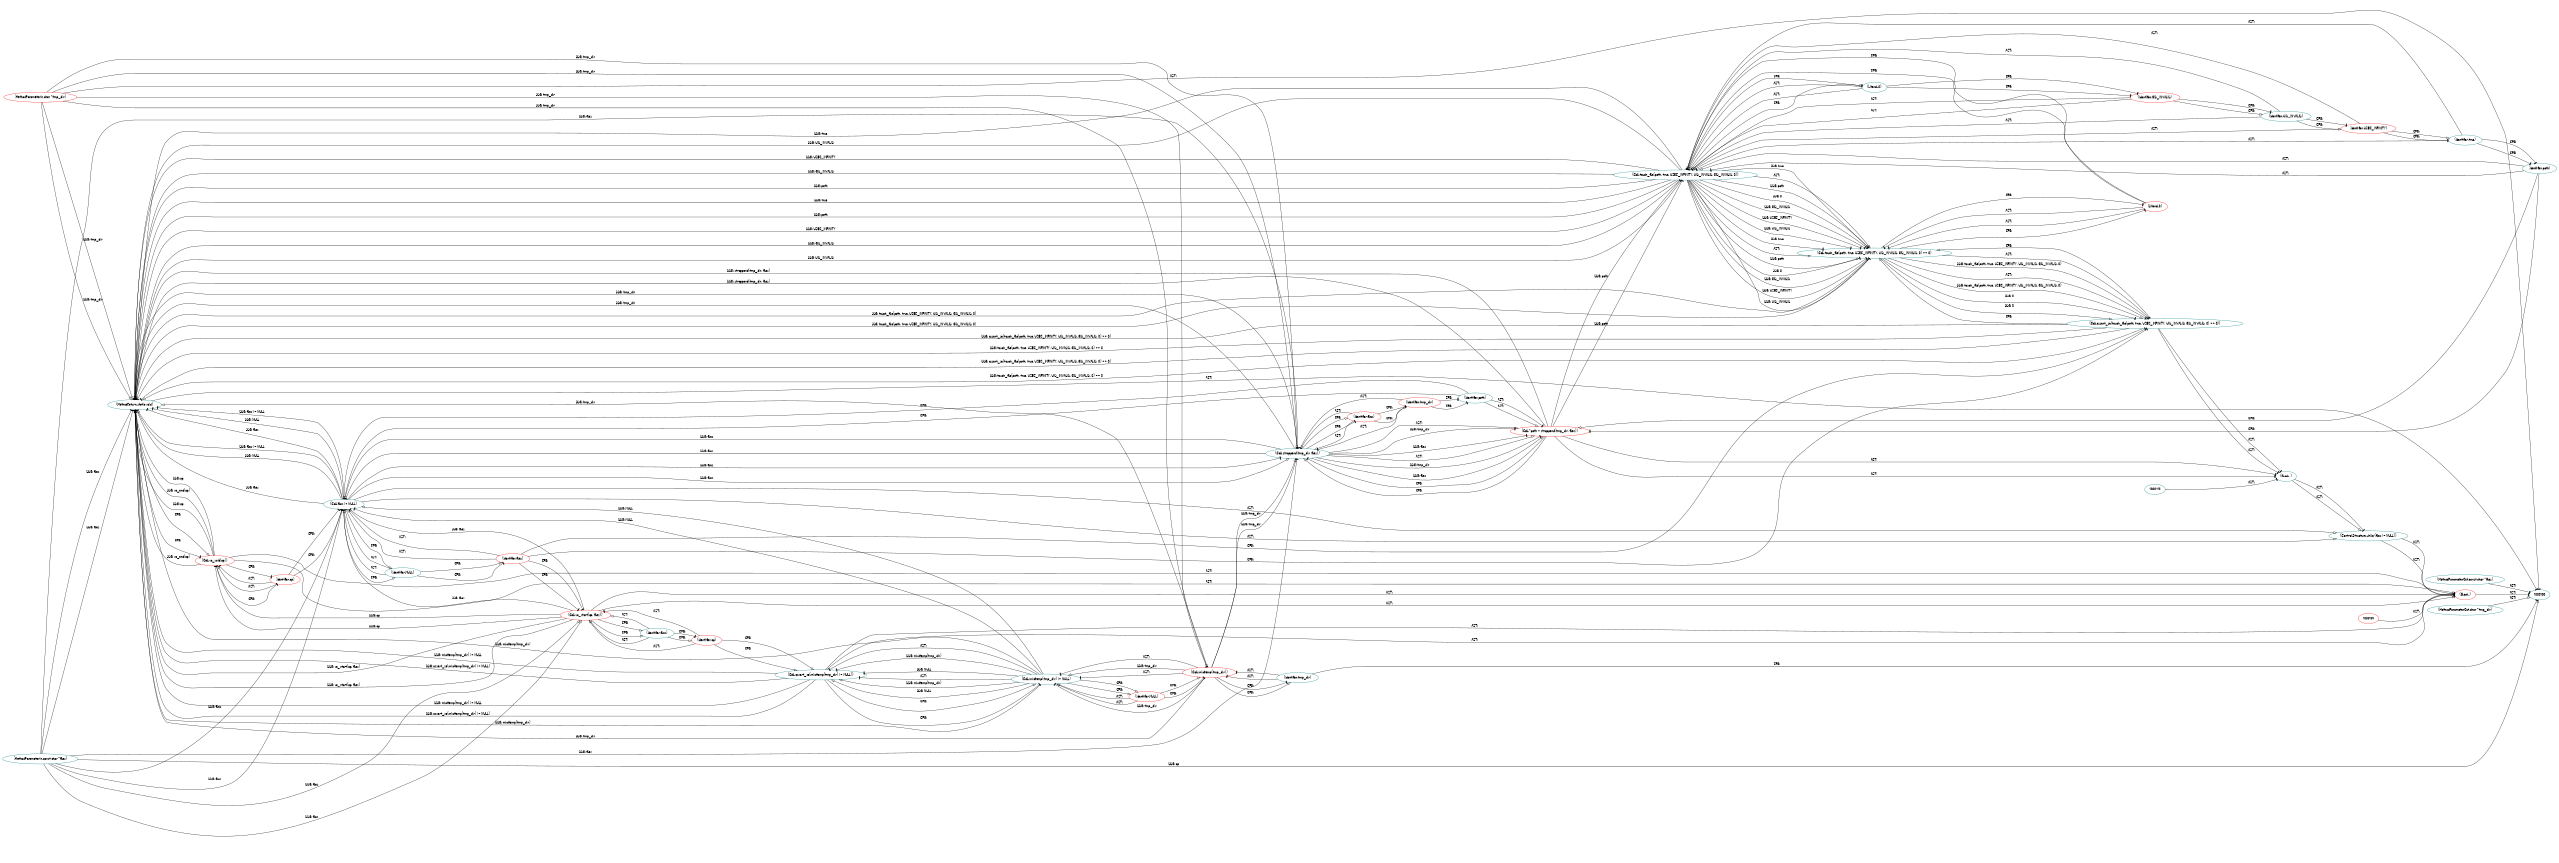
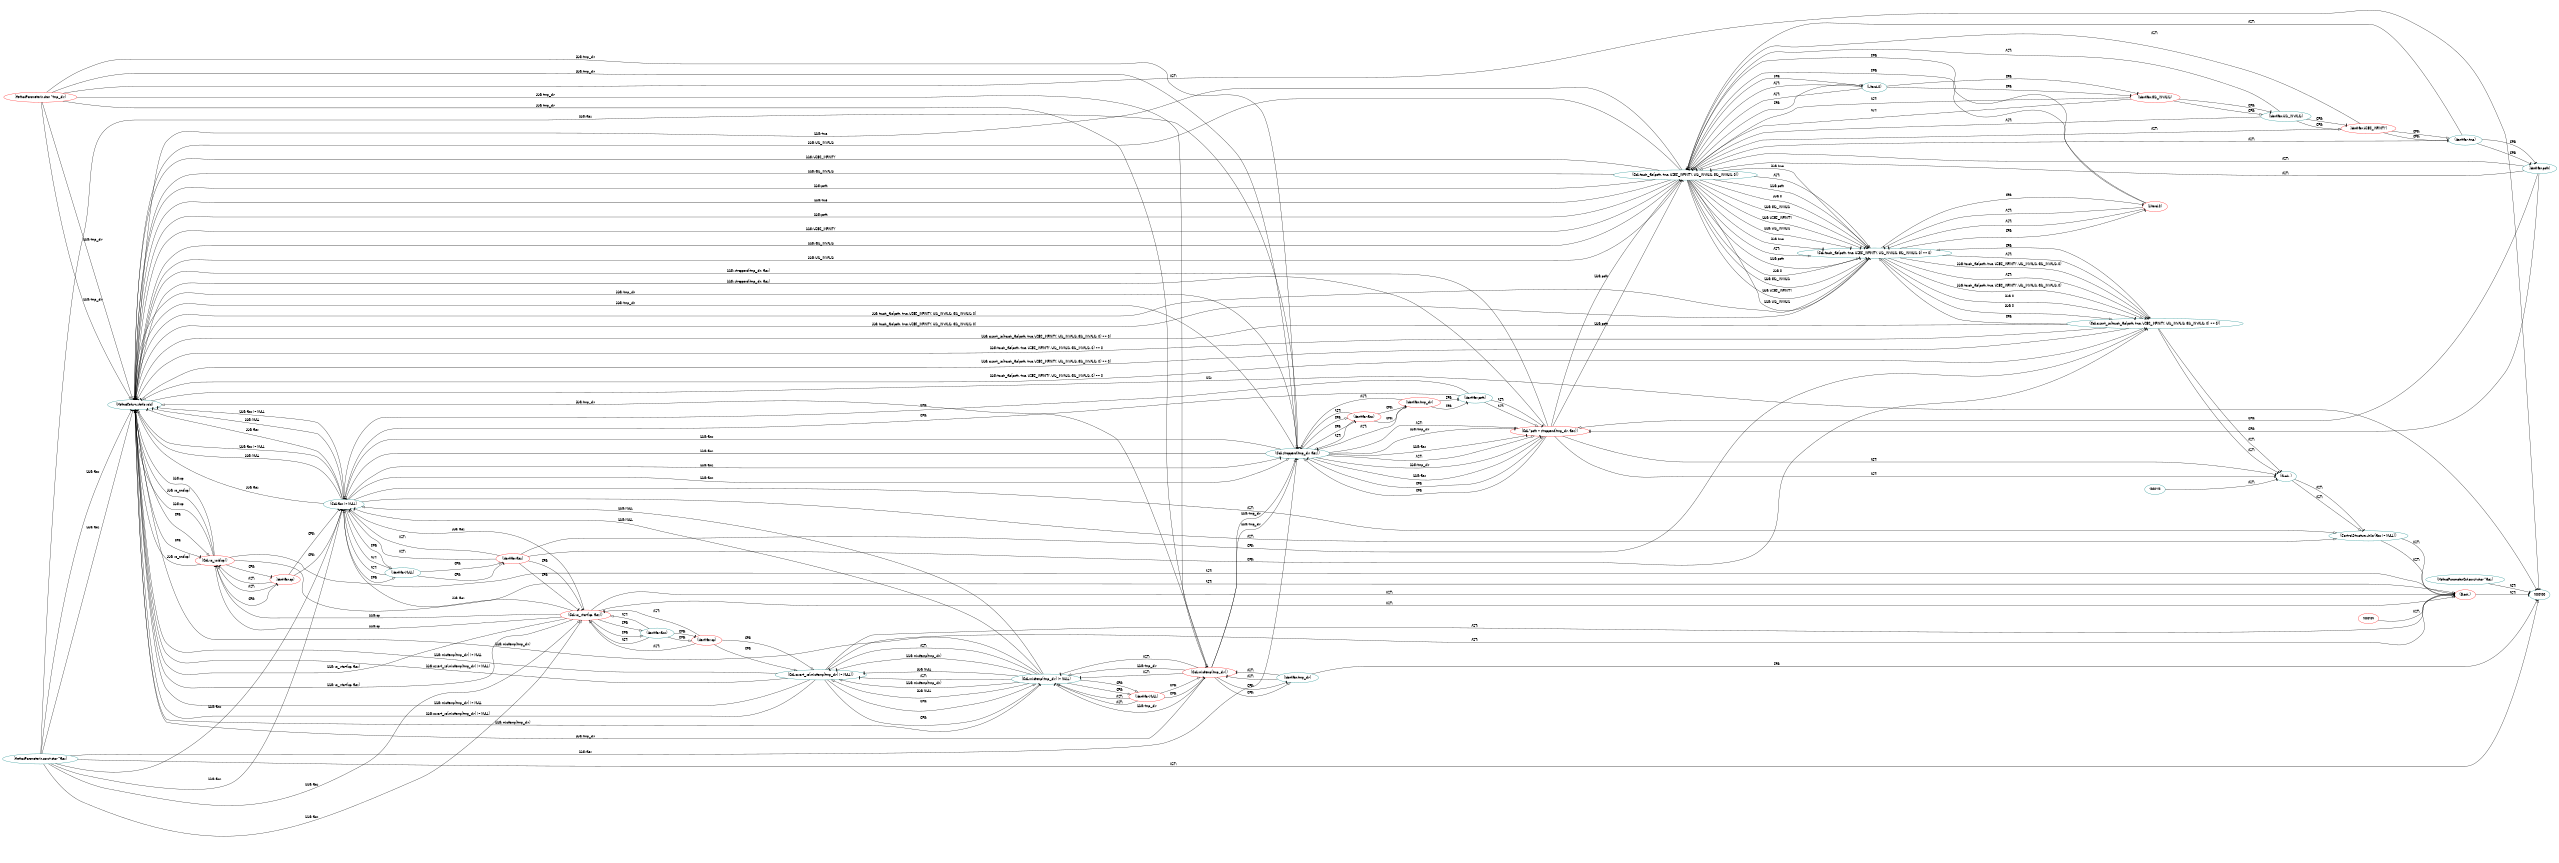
edge "(MethodReturn,static void)" -> "1000100": label "AST: " -> "UID: "
node "(MethodParameterOut,char *tmp_dir)": removed
edge "(MethodParameterIn,const char *files)" -> "1000100": label "DDG: ap" -> "AST: "
